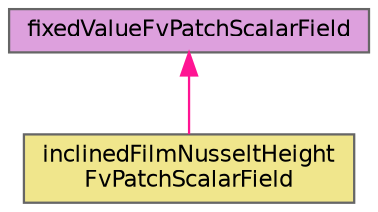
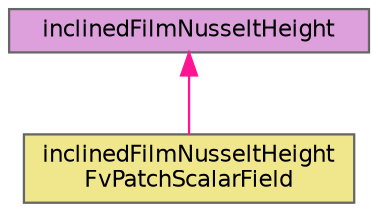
node "fixedValueFvPatchScalarField": label "fixedValueFvPatchScalarField" -> "inclinedFilmNusseltHeight"
